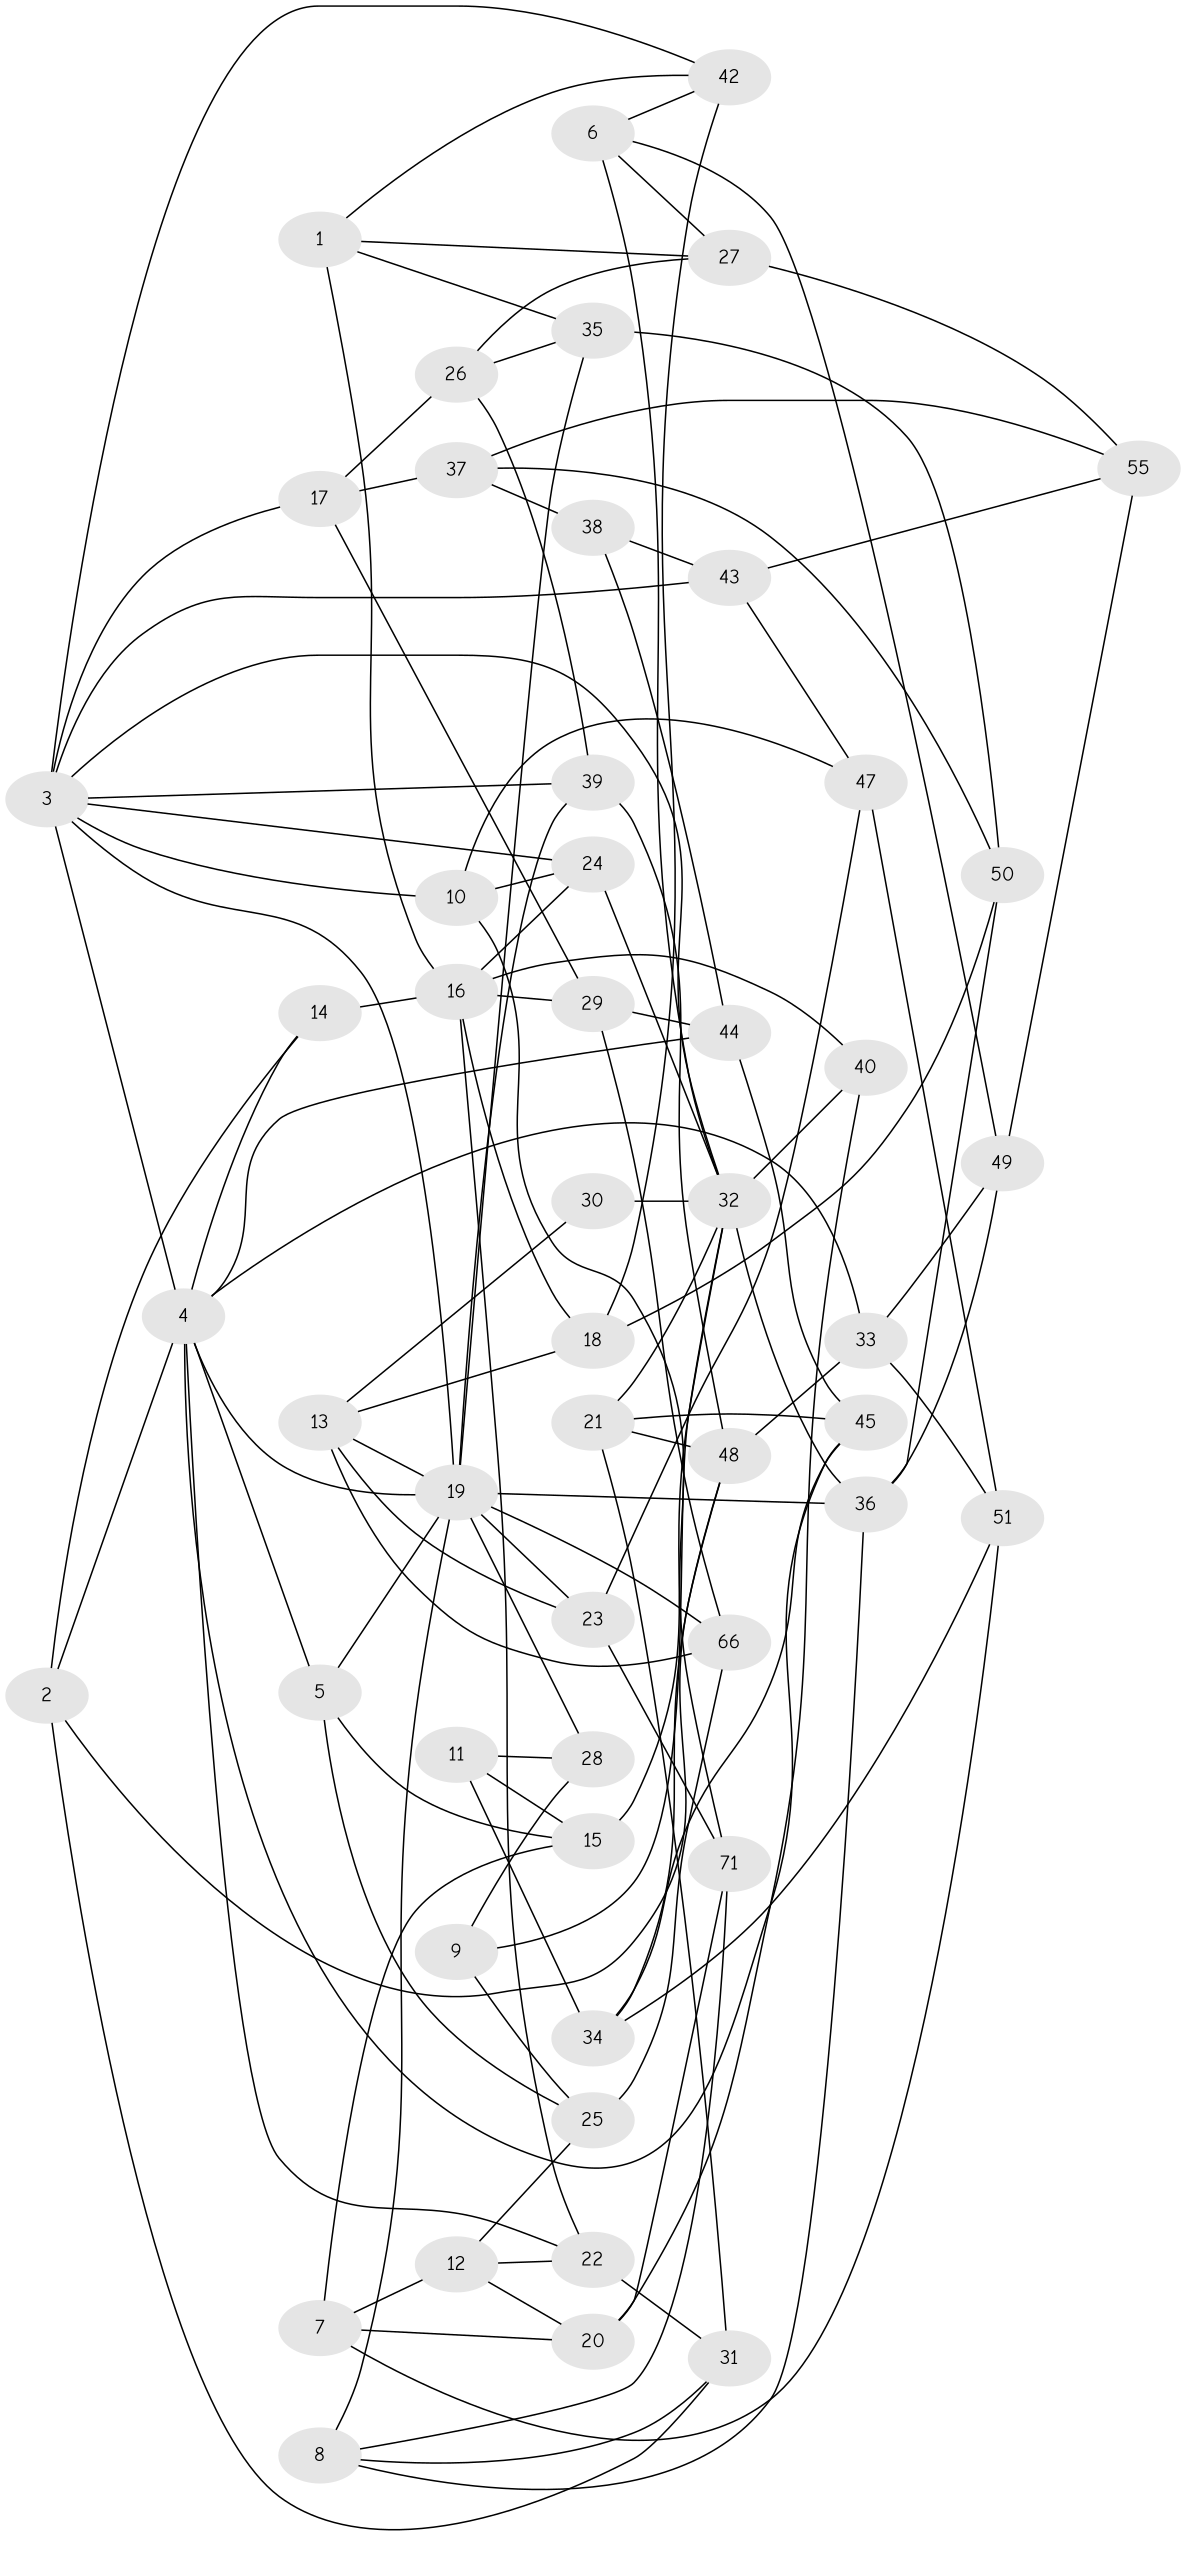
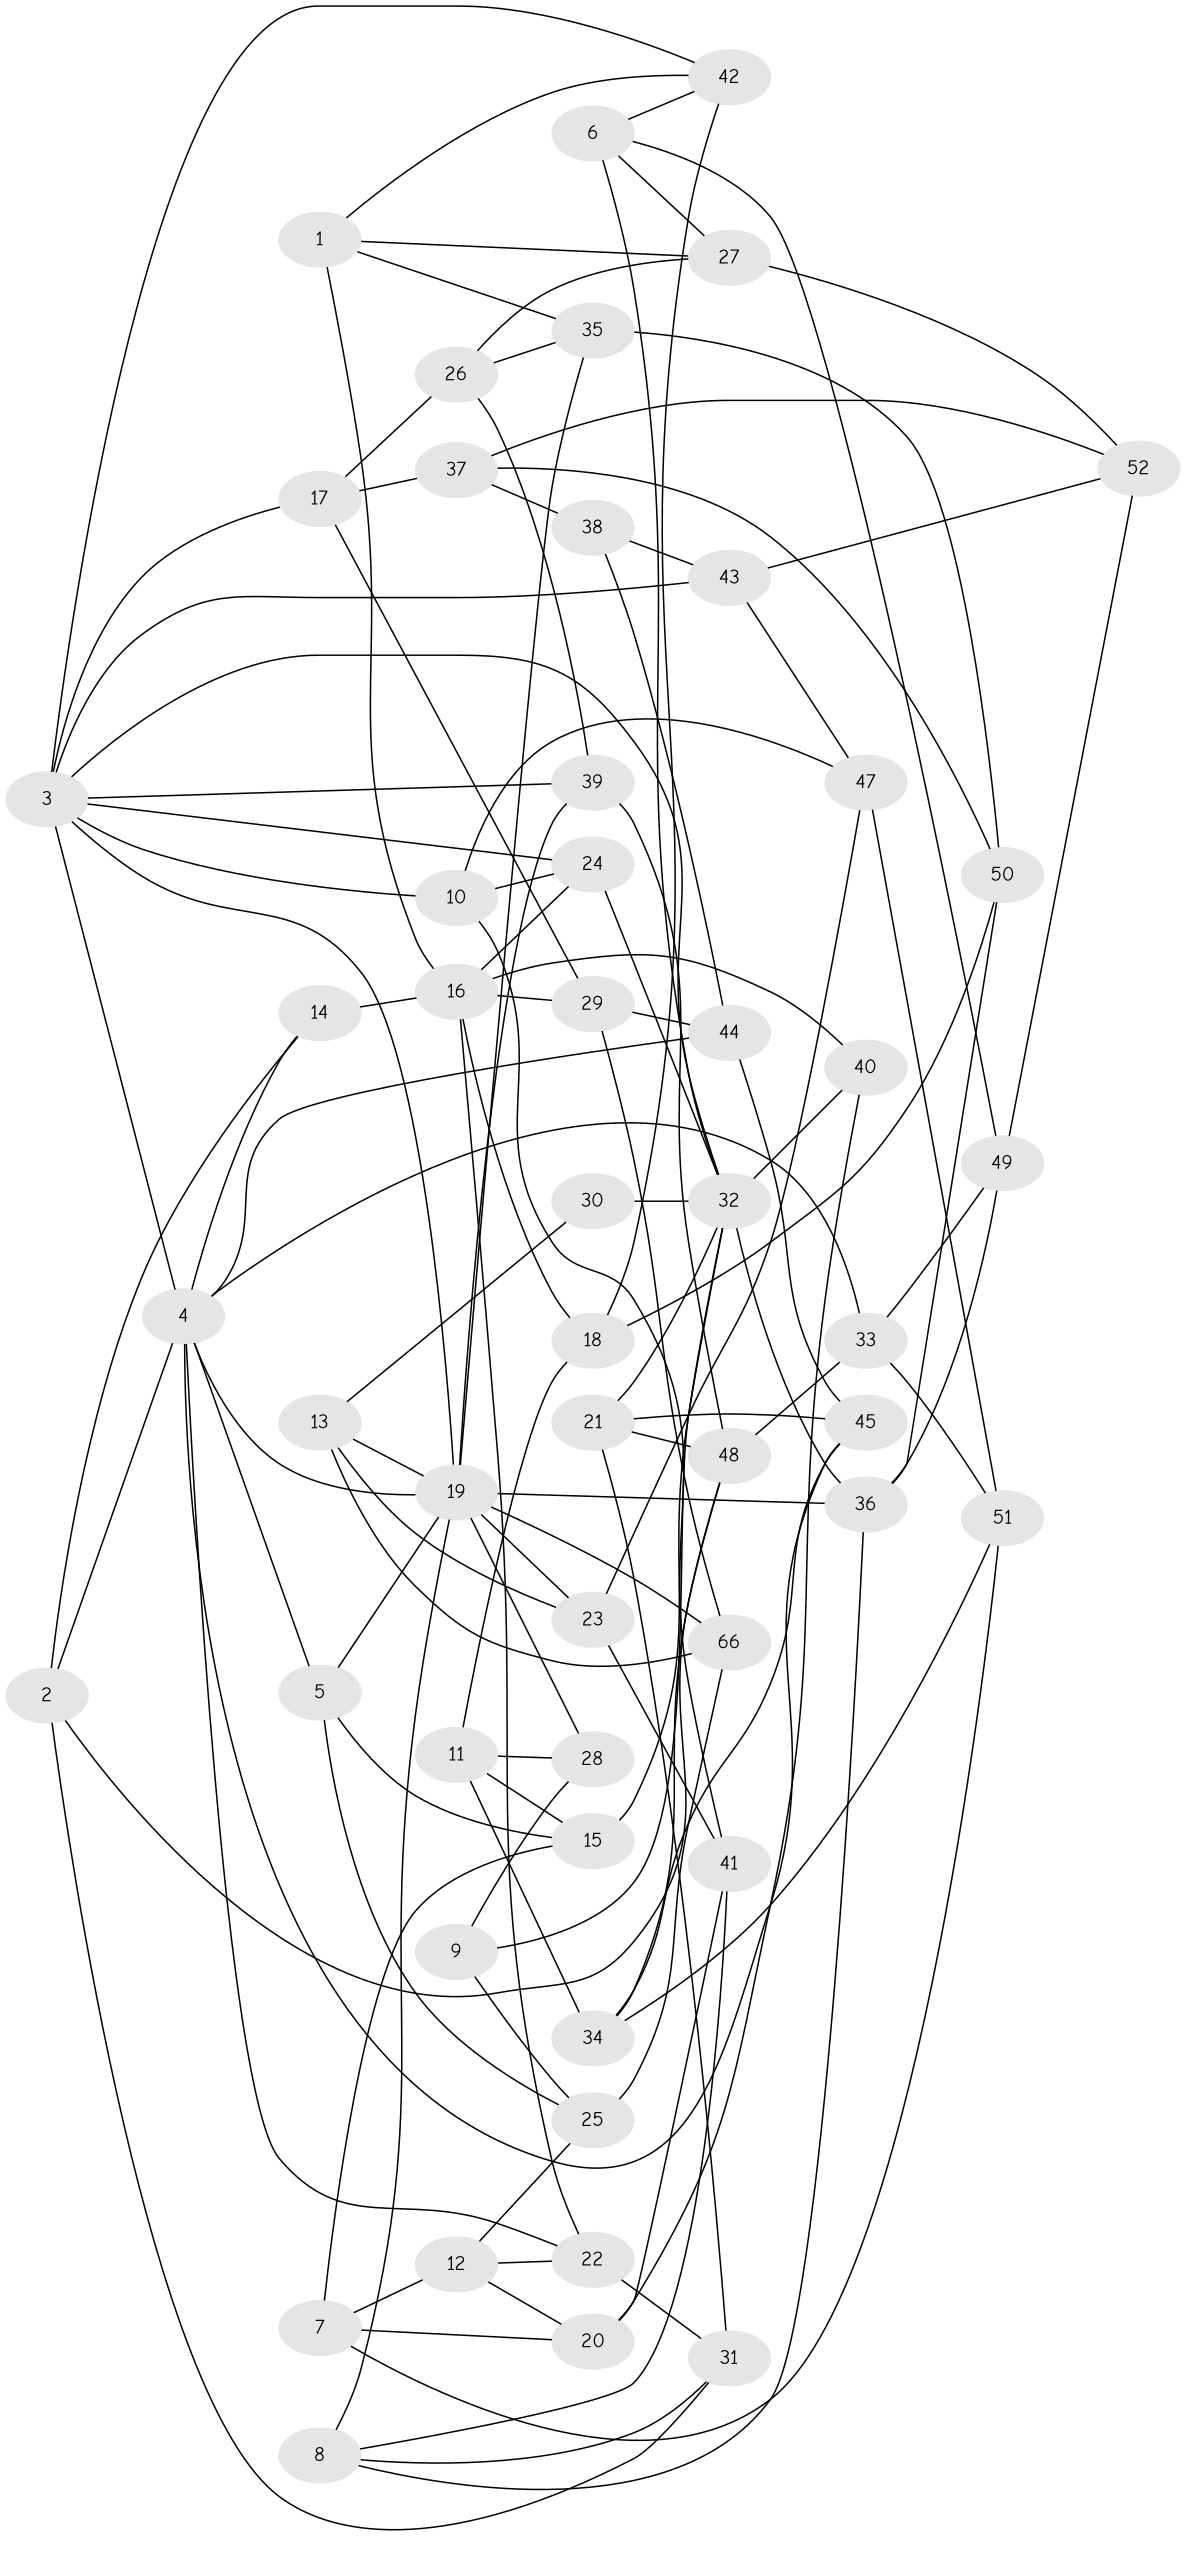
node "55": label "55" -> "52"
edge "18" -- "13": now "18" -- "11"
node "71": label "71" -> "41"
